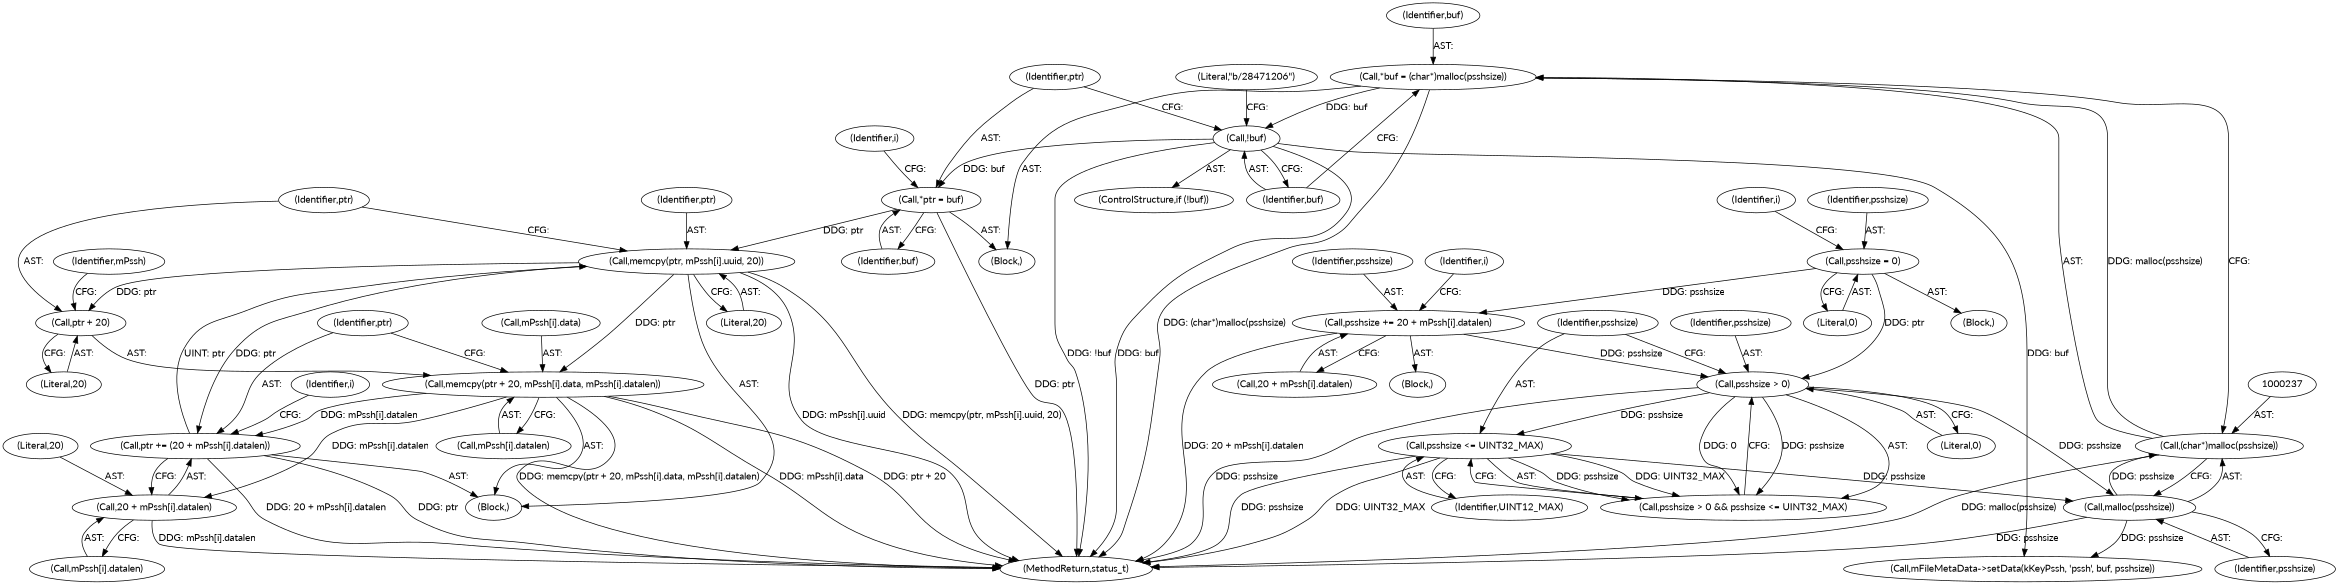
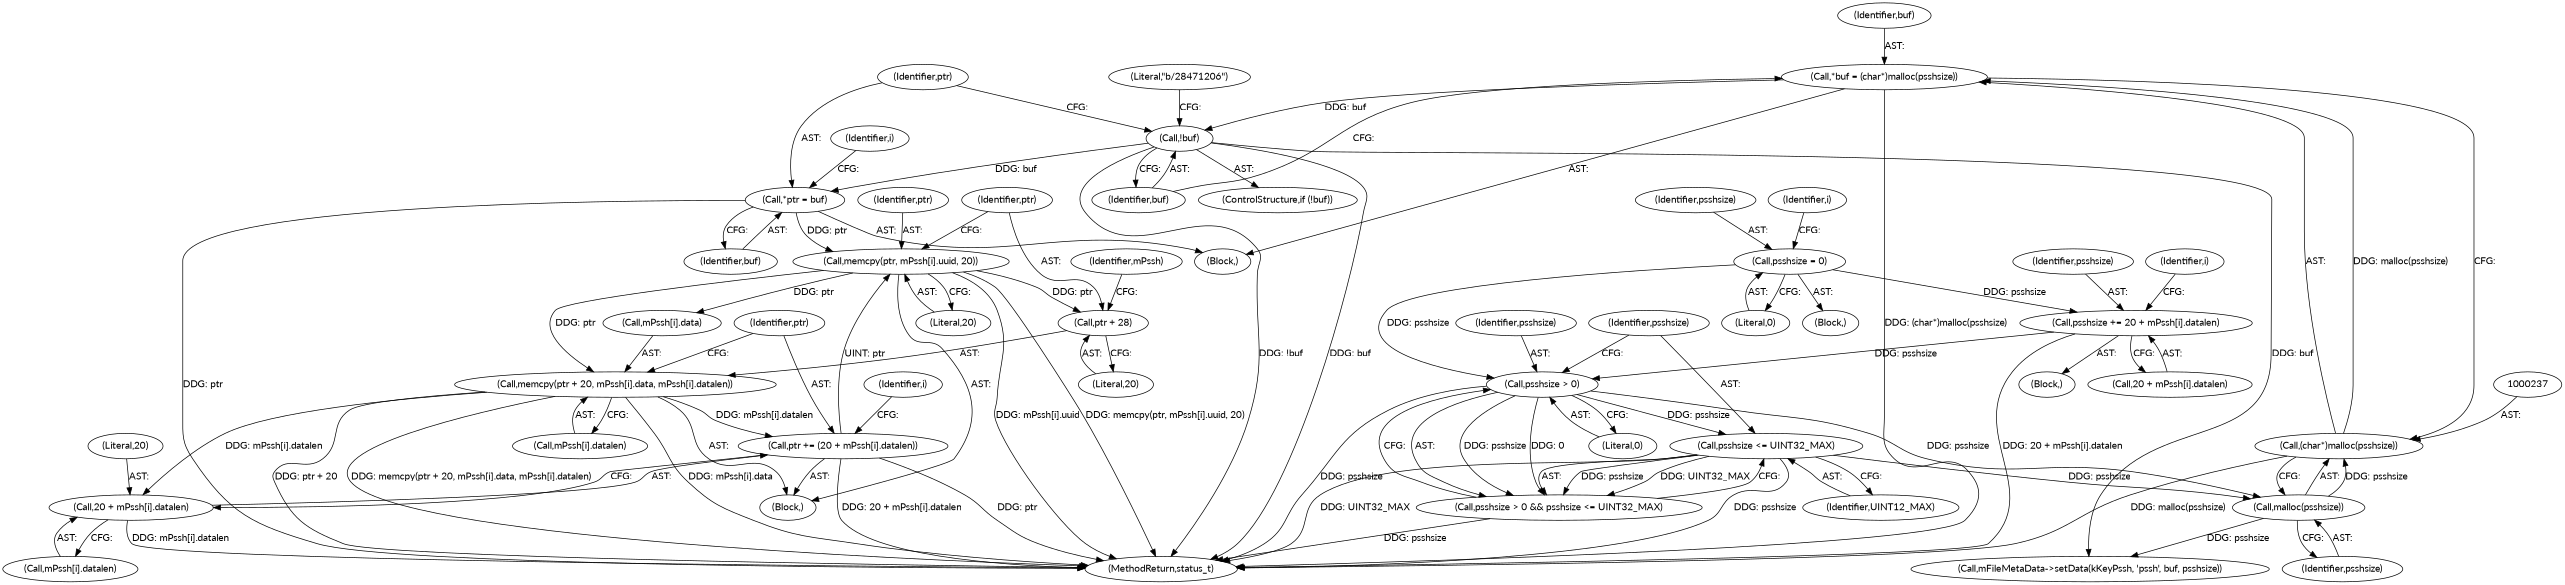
edge "(Call,memcpy(ptr, mPssh[i].uuid, 20))" -> "(Call,ptr += (20 + mPssh[i].datalen))": now "(Call,memcpy(ptr, mPssh[i].uuid, 20))" -> "(Call,mPssh[i].data)"
node "(Call,ptr + 20)": label "(Call,ptr + 20)" -> "(Call,ptr + 28)"
edge "(Call,psshsize = 0)" -> "(Call,psshsize > 0)": label "DDG: ptr" -> "DDG: psshsize"
edge "(Call,malloc(psshsize))" -> "(MethodReturn,status_t)": now "(Call,psshsize > 0 && psshsize <= UINT32_MAX)" -> "(MethodReturn,status_t)"
